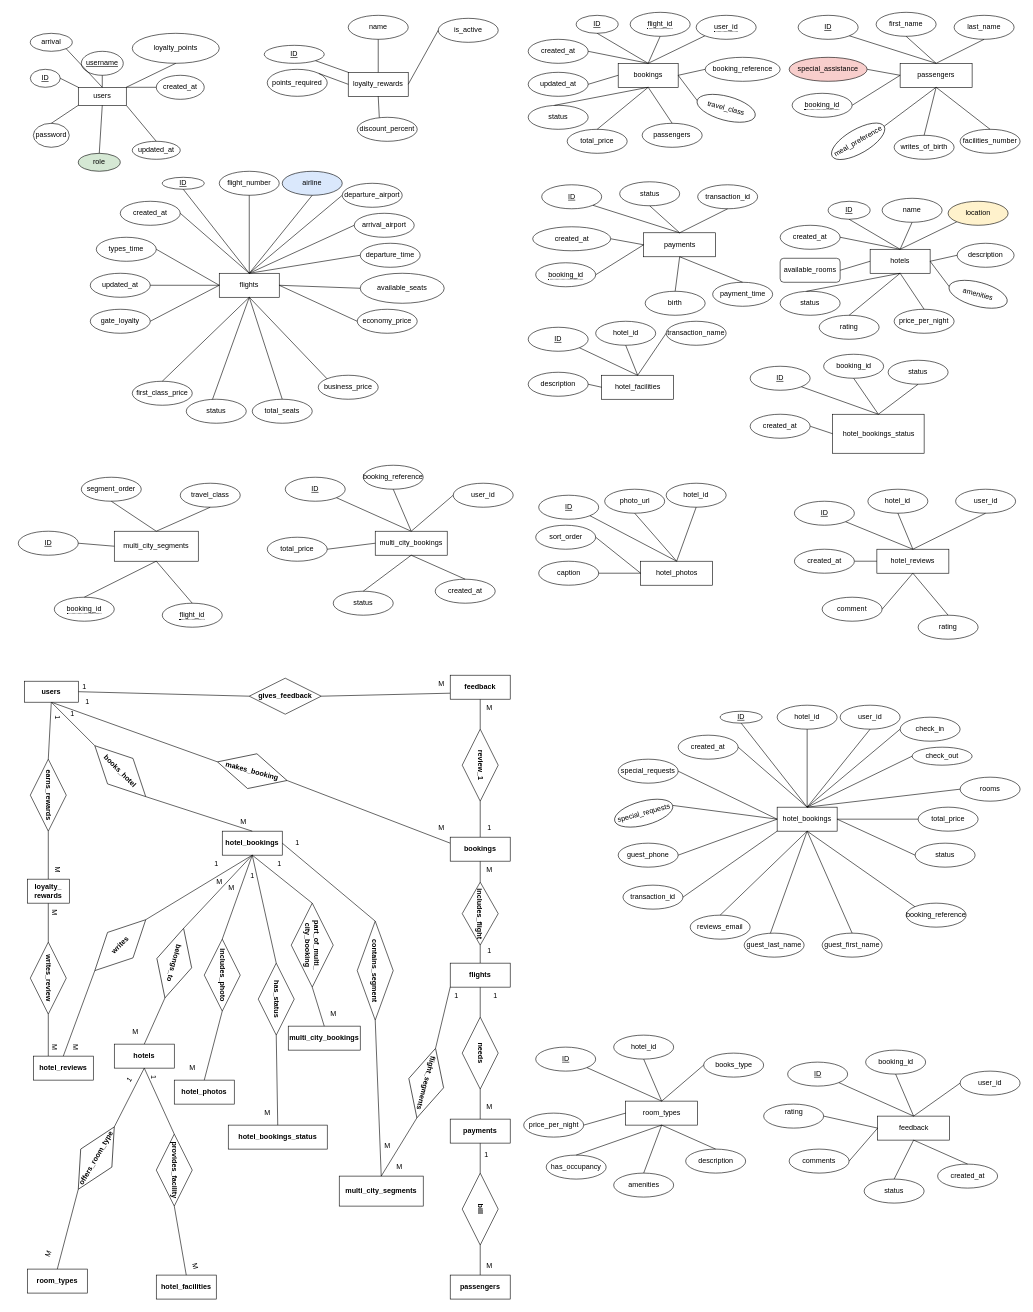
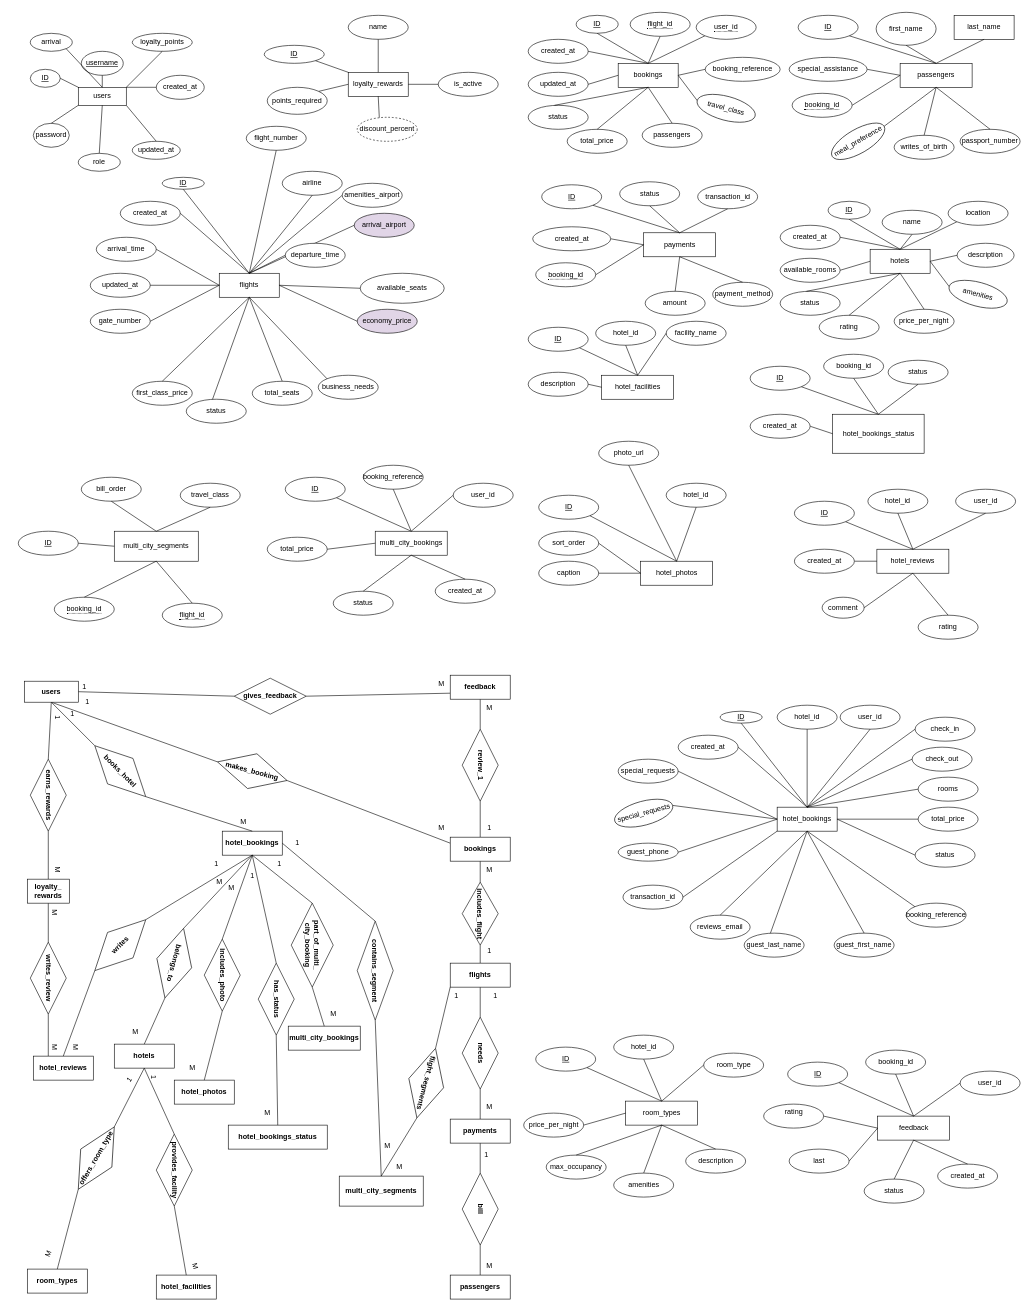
node "first_name": size 60x24 -> 60x33
node "last_name": shape ellipse -> rectangle
node "is_active": moved (468, 30) -> (468, 84)
node "loyalty_points": size 87x30 -> 60x18
node "special_assistance": fillcolor #f8cecc -> #ffffff
node "points_required": moved (297, 83) -> (297, 101)
node "discount_percent": style solid -> dashed
node "facilities_number": label "facilities_number" -> "passport_number"
node "role": fillcolor #d5e8d4 -> #ffffff
node "flight_number": moved (249, 183) -> (276, 138)
node "airline": fillcolor #dae8fc -> #ffffff
node "departure_airport": label "departure_airport" -> "amenities_airport"
node "name": moved (912, 210) -> (912, 222)
node "location": fillcolor #fff2cc -> #ffffff
node "arrival_airport": fillcolor #ffffff -> #e1d5e7
node "types_time": label "types_time" -> "arrival_time"
node "departure_time": moved (390, 255) -> (315, 255)
node "available_rooms": shape rounded rectangle -> ellipse
node "payment_time": label "payment_time" -> "payment_method"
node "birth": label "birth" -> "amount"
node "gate_loyalty": label "gate_loyalty" -> "gate_number"
node "economy_price": fillcolor #ffffff -> #e1d5e7
node "transaction_name": label "transaction_name" -> "facility_name"
node "business_price": label "business_price" -> "business_needs"
node "total_seats": moved (282, 411) -> (282, 393)
node "segment_order": label "segment_order" -> "bill_order"
node "photo_url": moved (635, 501) -> (629, 453)
node "sort_order": moved (566, 537) -> (569, 543)
node "comment": size 60x24 -> 42x21
node "gives_feedback": moved (285, 696) -> (270, 696)
node "check_in": moved (930, 729) -> (945, 729)
node "check_out": size 60x18 -> 60x24
node "rooms": moved (990, 789) -> (948, 789)
node "guest_phone": size 60x24 -> 60x18
node "guest_first_name": moved (852, 945) -> (864, 945)
node "books_type": label "books_type" -> "room_type"
node "comments": label "comments" -> "last"
node "has_occupancy": label "has_occupancy" -> "max_occupancy"
